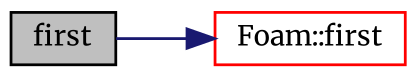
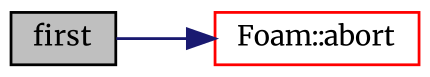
node "Foam::first": label "Foam::first" -> "Foam::abort"
